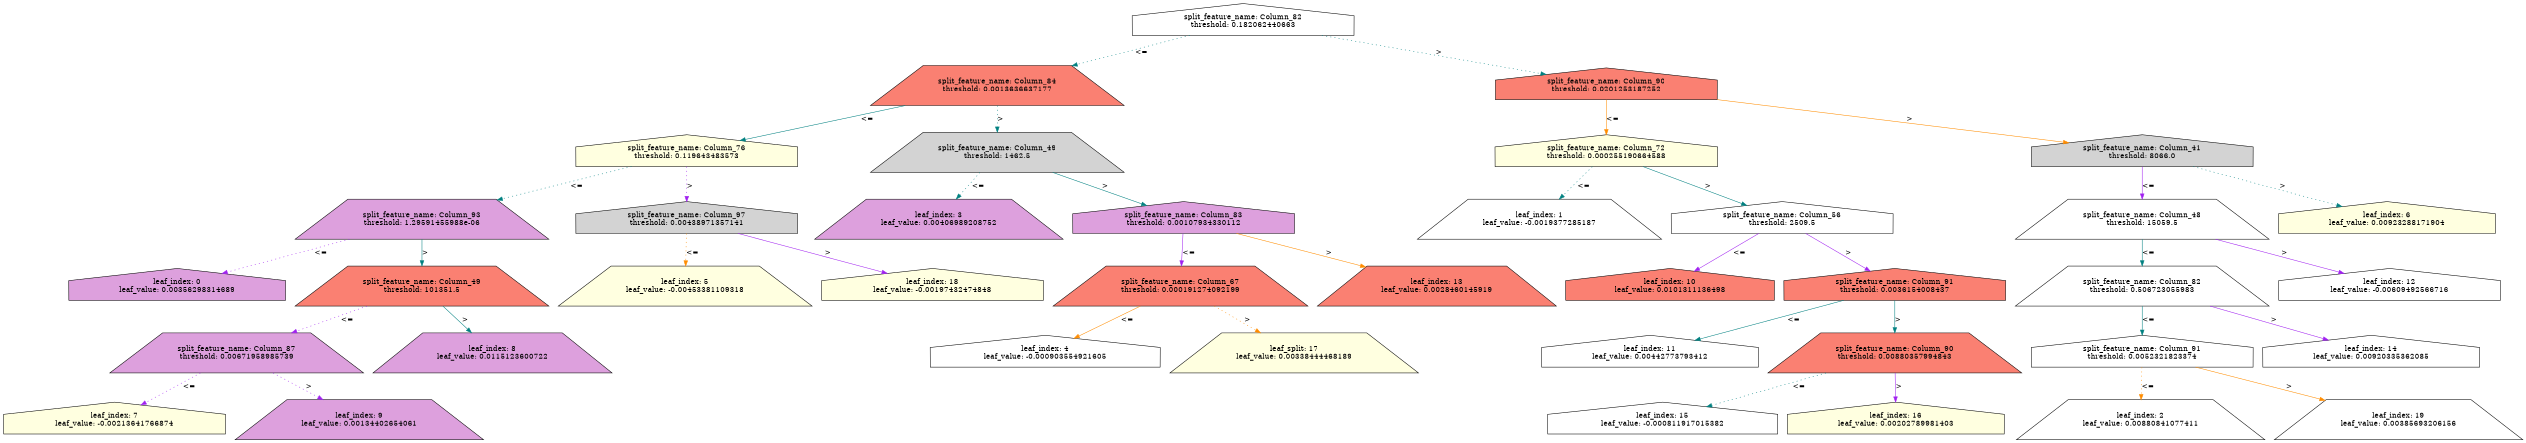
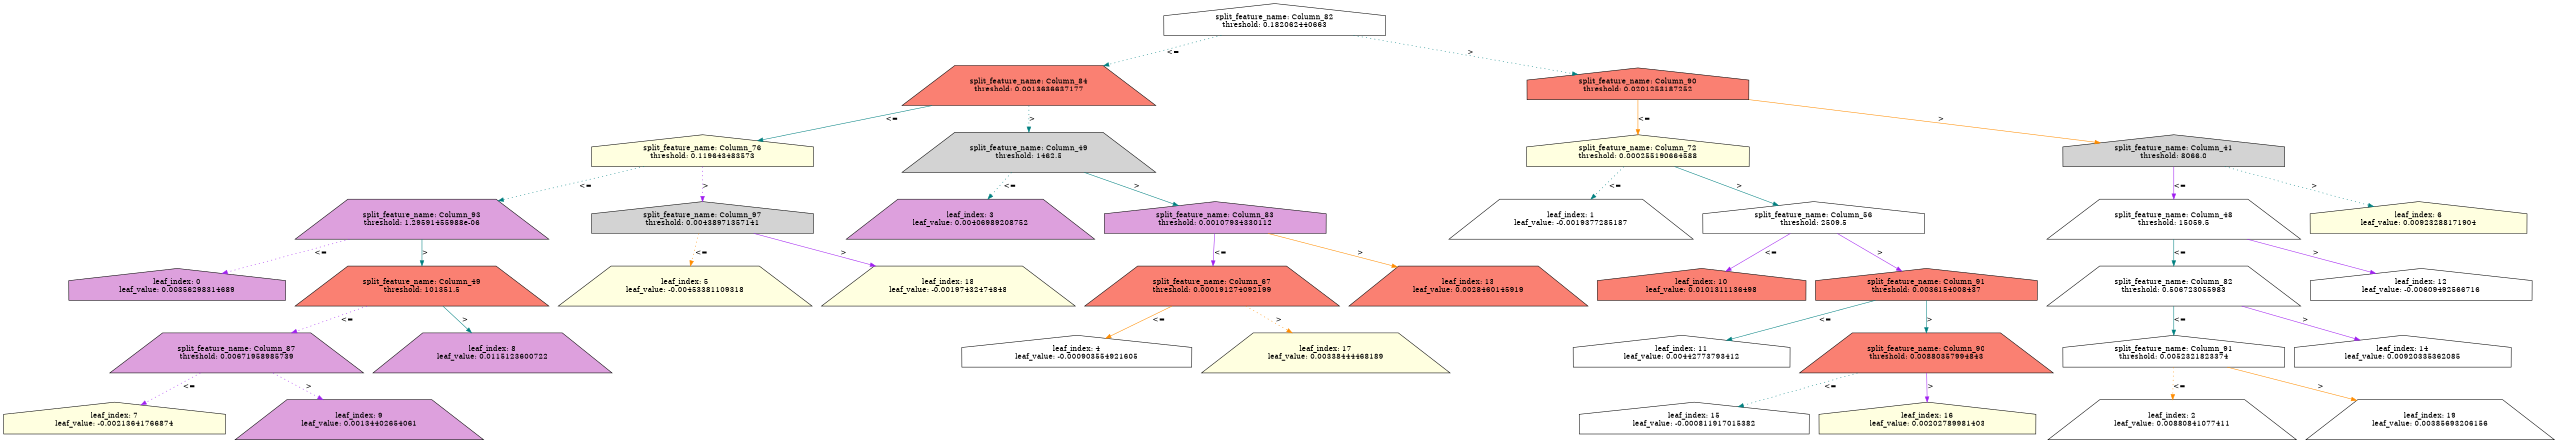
node "leaf_index: 18 leaf_value: -0.00197432474848": shape house -> trapezium
node "leaf_split: 17 leaf_value: 0.00338444468189": label "leaf_split: 17 leaf_value: 0.00338444468189" -> "leaf_index: 17 leaf_value: 0.00338444468189"
